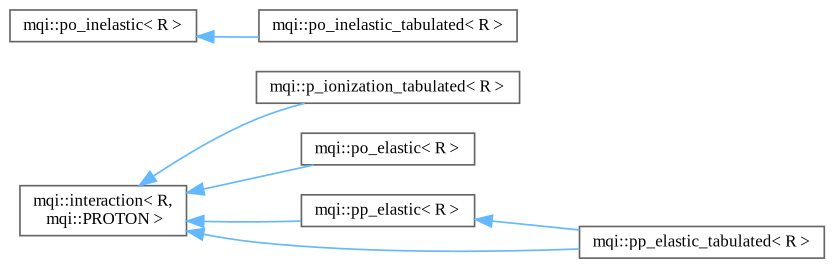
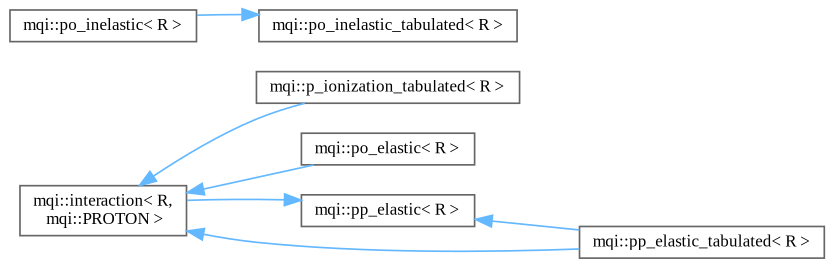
edge "mqi::po_inelastic_tabulated< R >" -> "mqi::po_inelastic< R >": reversed
edge "mqi::pp_elastic< R >" -> "mqi::interaction< R, mqi::PROTON >": reversed
